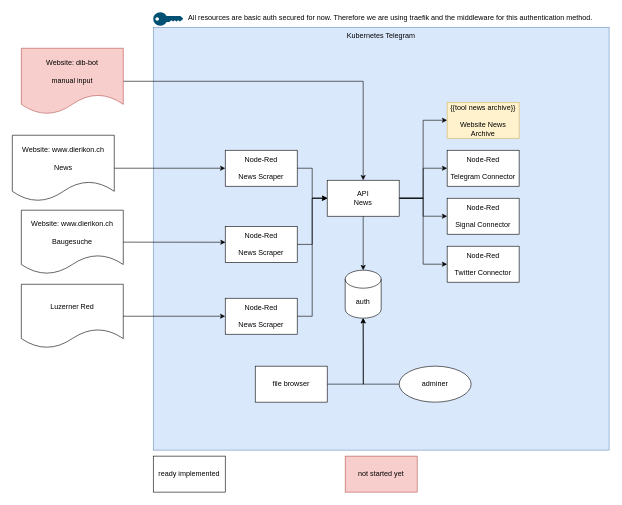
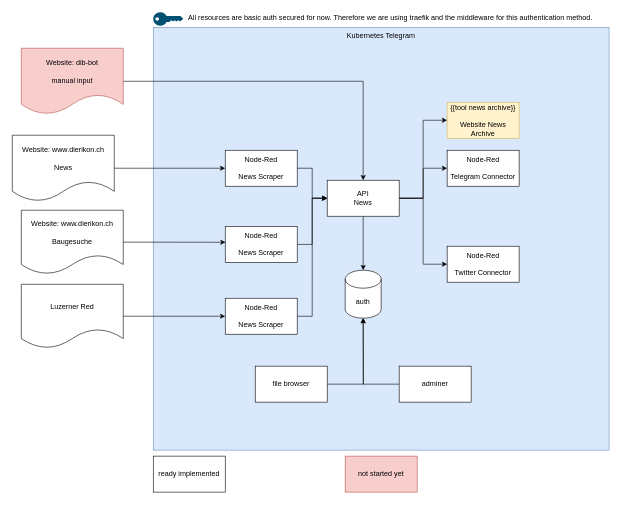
edge "API News" -> "Node-Red Signal Connector": removed
node "Node-Red Signal Connector": removed
node "adminer": shape ellipse -> rectangle
